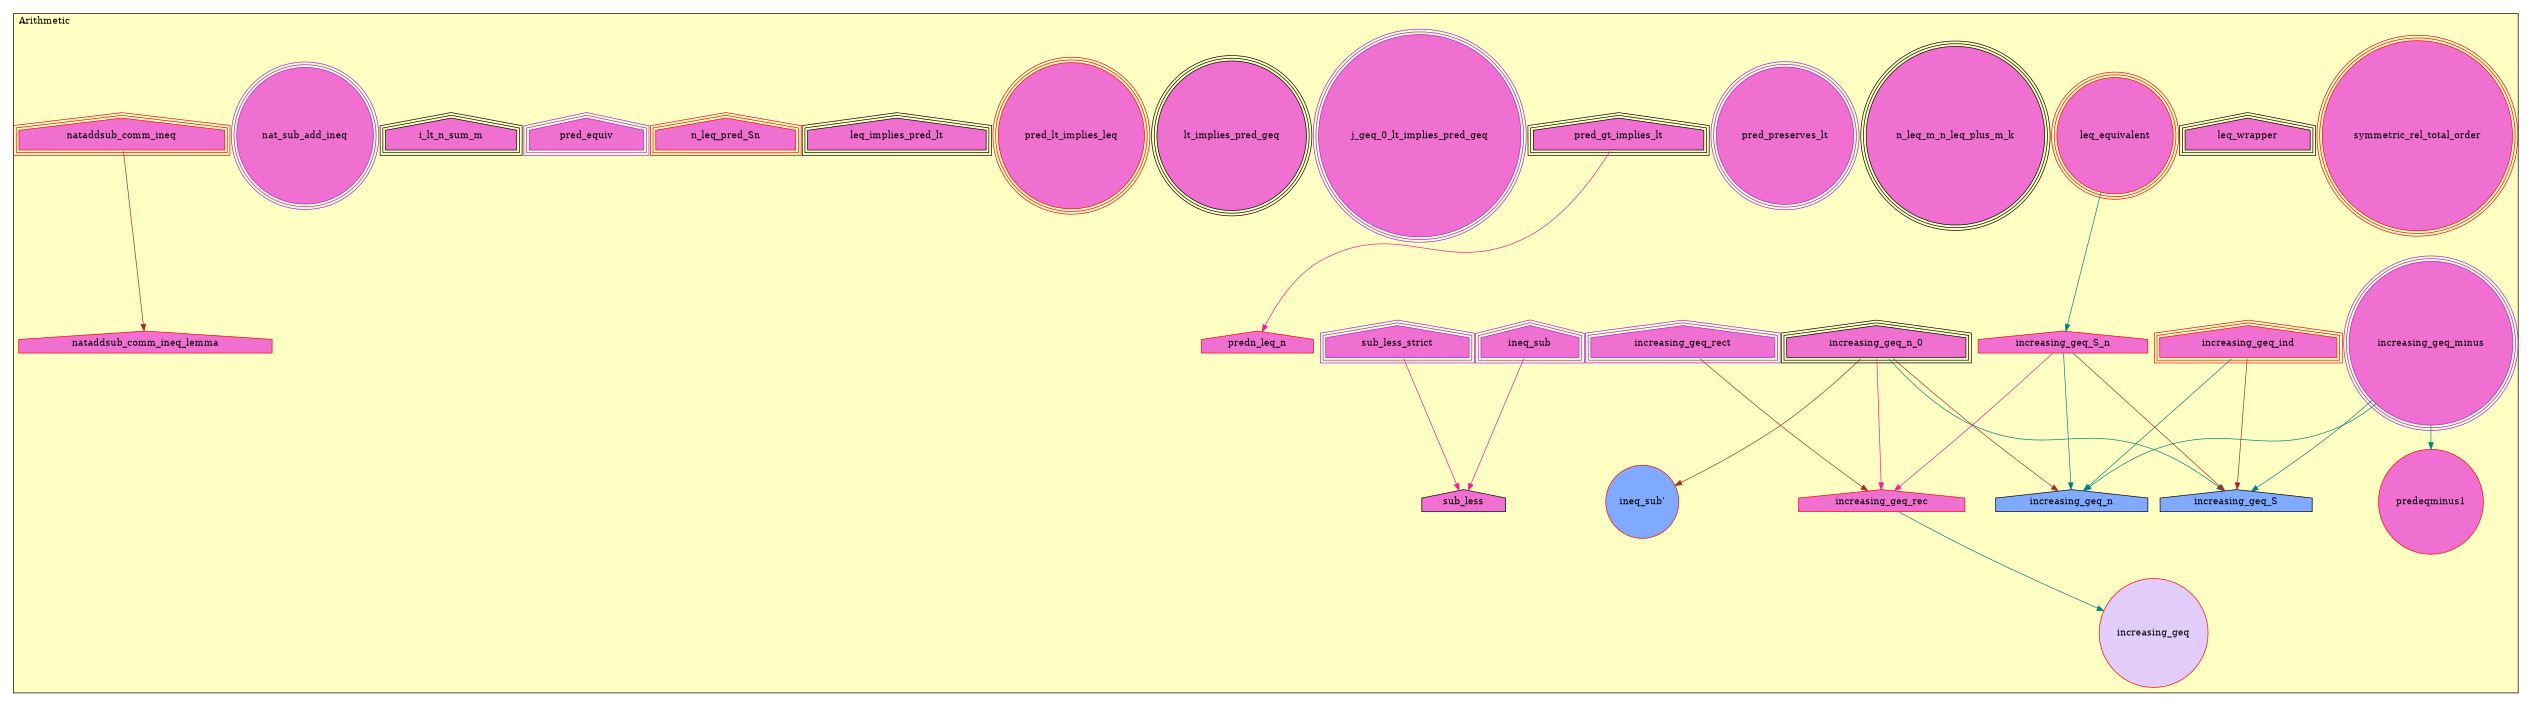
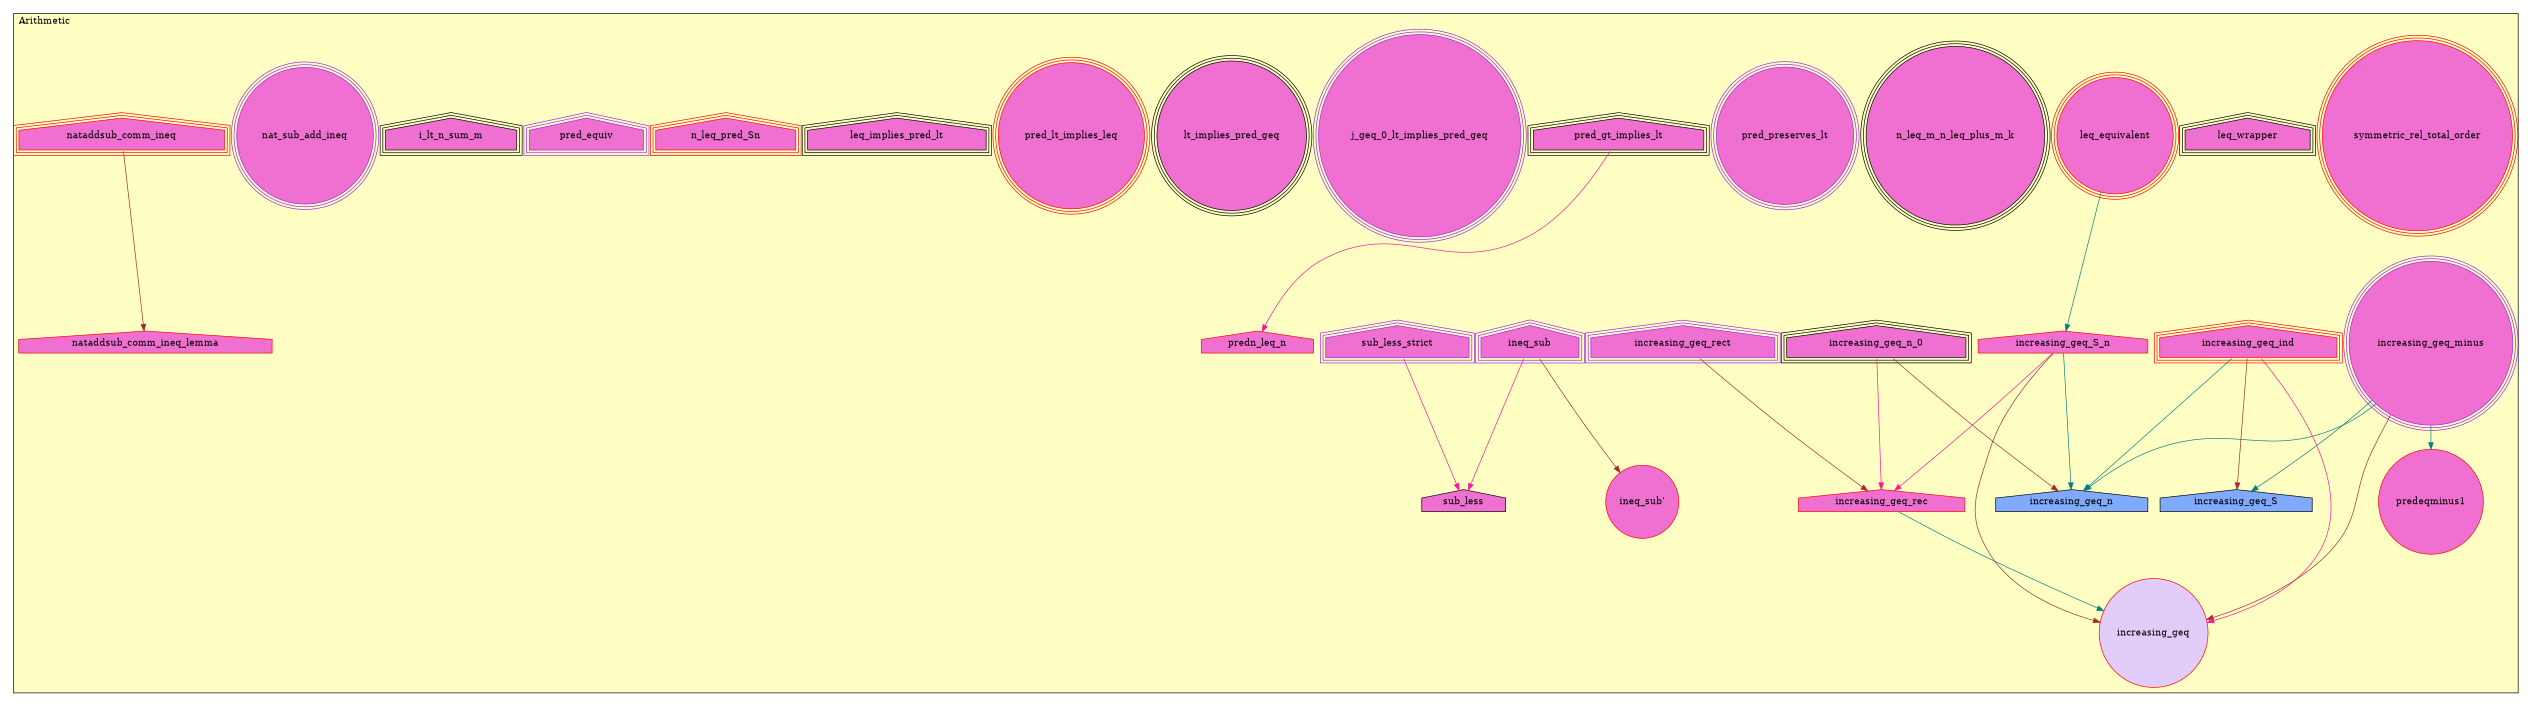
edge "increasing_geq_S_n" -> "increasing_geq_S": now "increasing_geq_S_n" -> "increasing_geq"
edge "increasing_geq_n_0" -> "ineq_sub'": now "ineq_sub" -> "ineq_sub'"
edge "increasing_geq_n_0" -> "increasing_geq_S": removed
node "ineq_sub'": fillcolor #7faaff -> #f070d1
edge "increasing_geq_ind" -> "increasing_geq": added
edge "increasing_geq_minus" -> "increasing_geq": added
